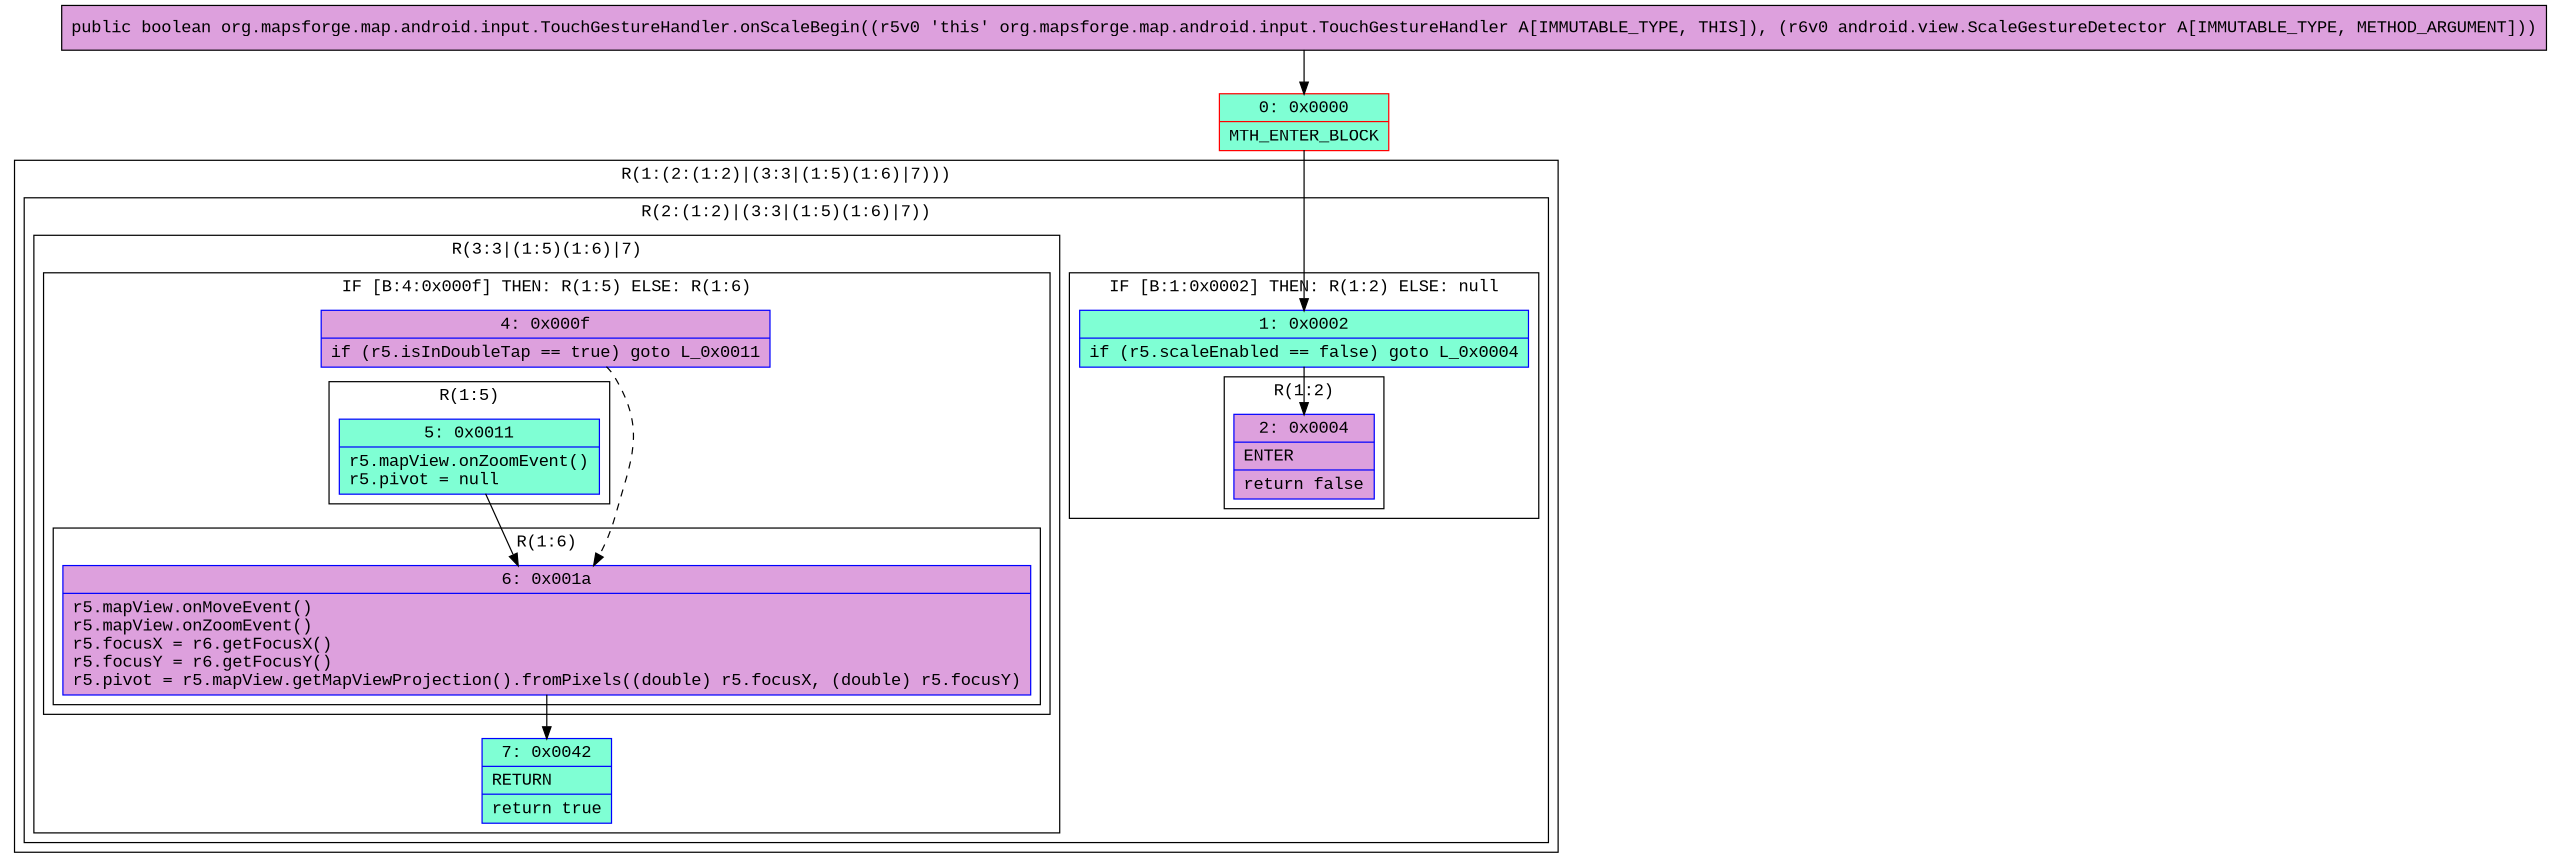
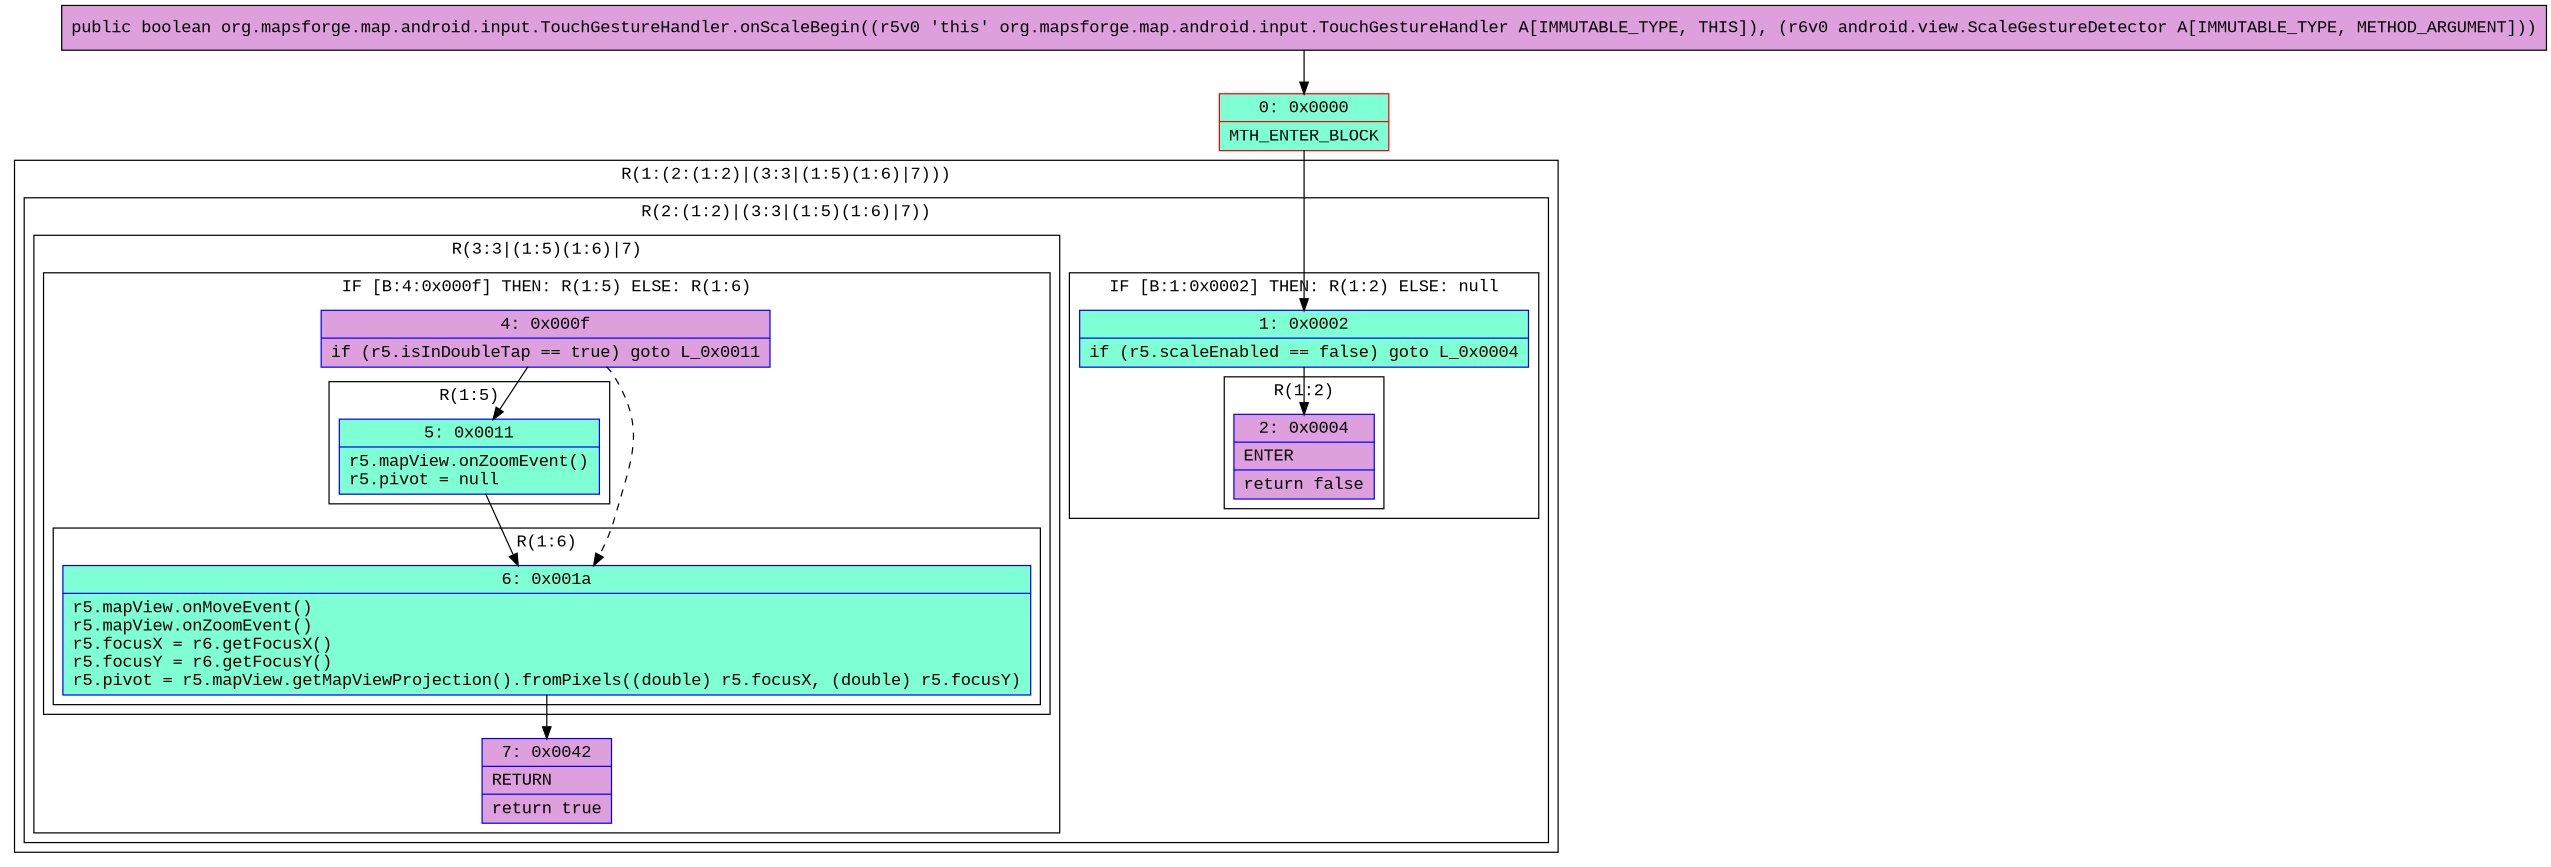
edge "4: 0x000f" -> "5: 0x0011": added
node "6: 0x001a": fillcolor plum -> aquamarine
node "7: 0x0042": fillcolor aquamarine -> plum
